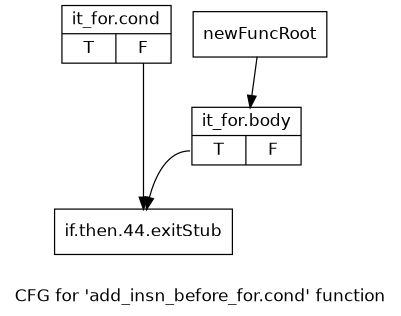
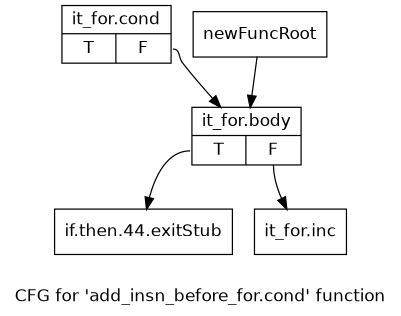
edge "it_for.cond" -> "if.then.44.exitStub": now "it_for.cond" -> "it_for.body"
node "it_for.inc": added
